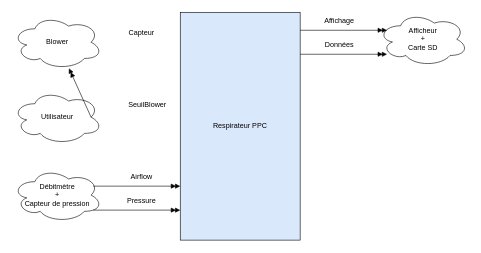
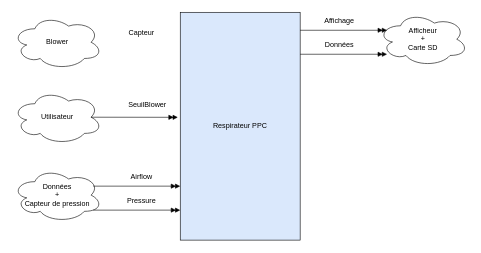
edge "Utilisateur" -> "Blower": now "Utilisateur" -> "Respirateur PPC"
node "Débitmètre + Capteur de pression": label "Débitmètre + Capteur de pression" -> "Données + Capteur de pression"
